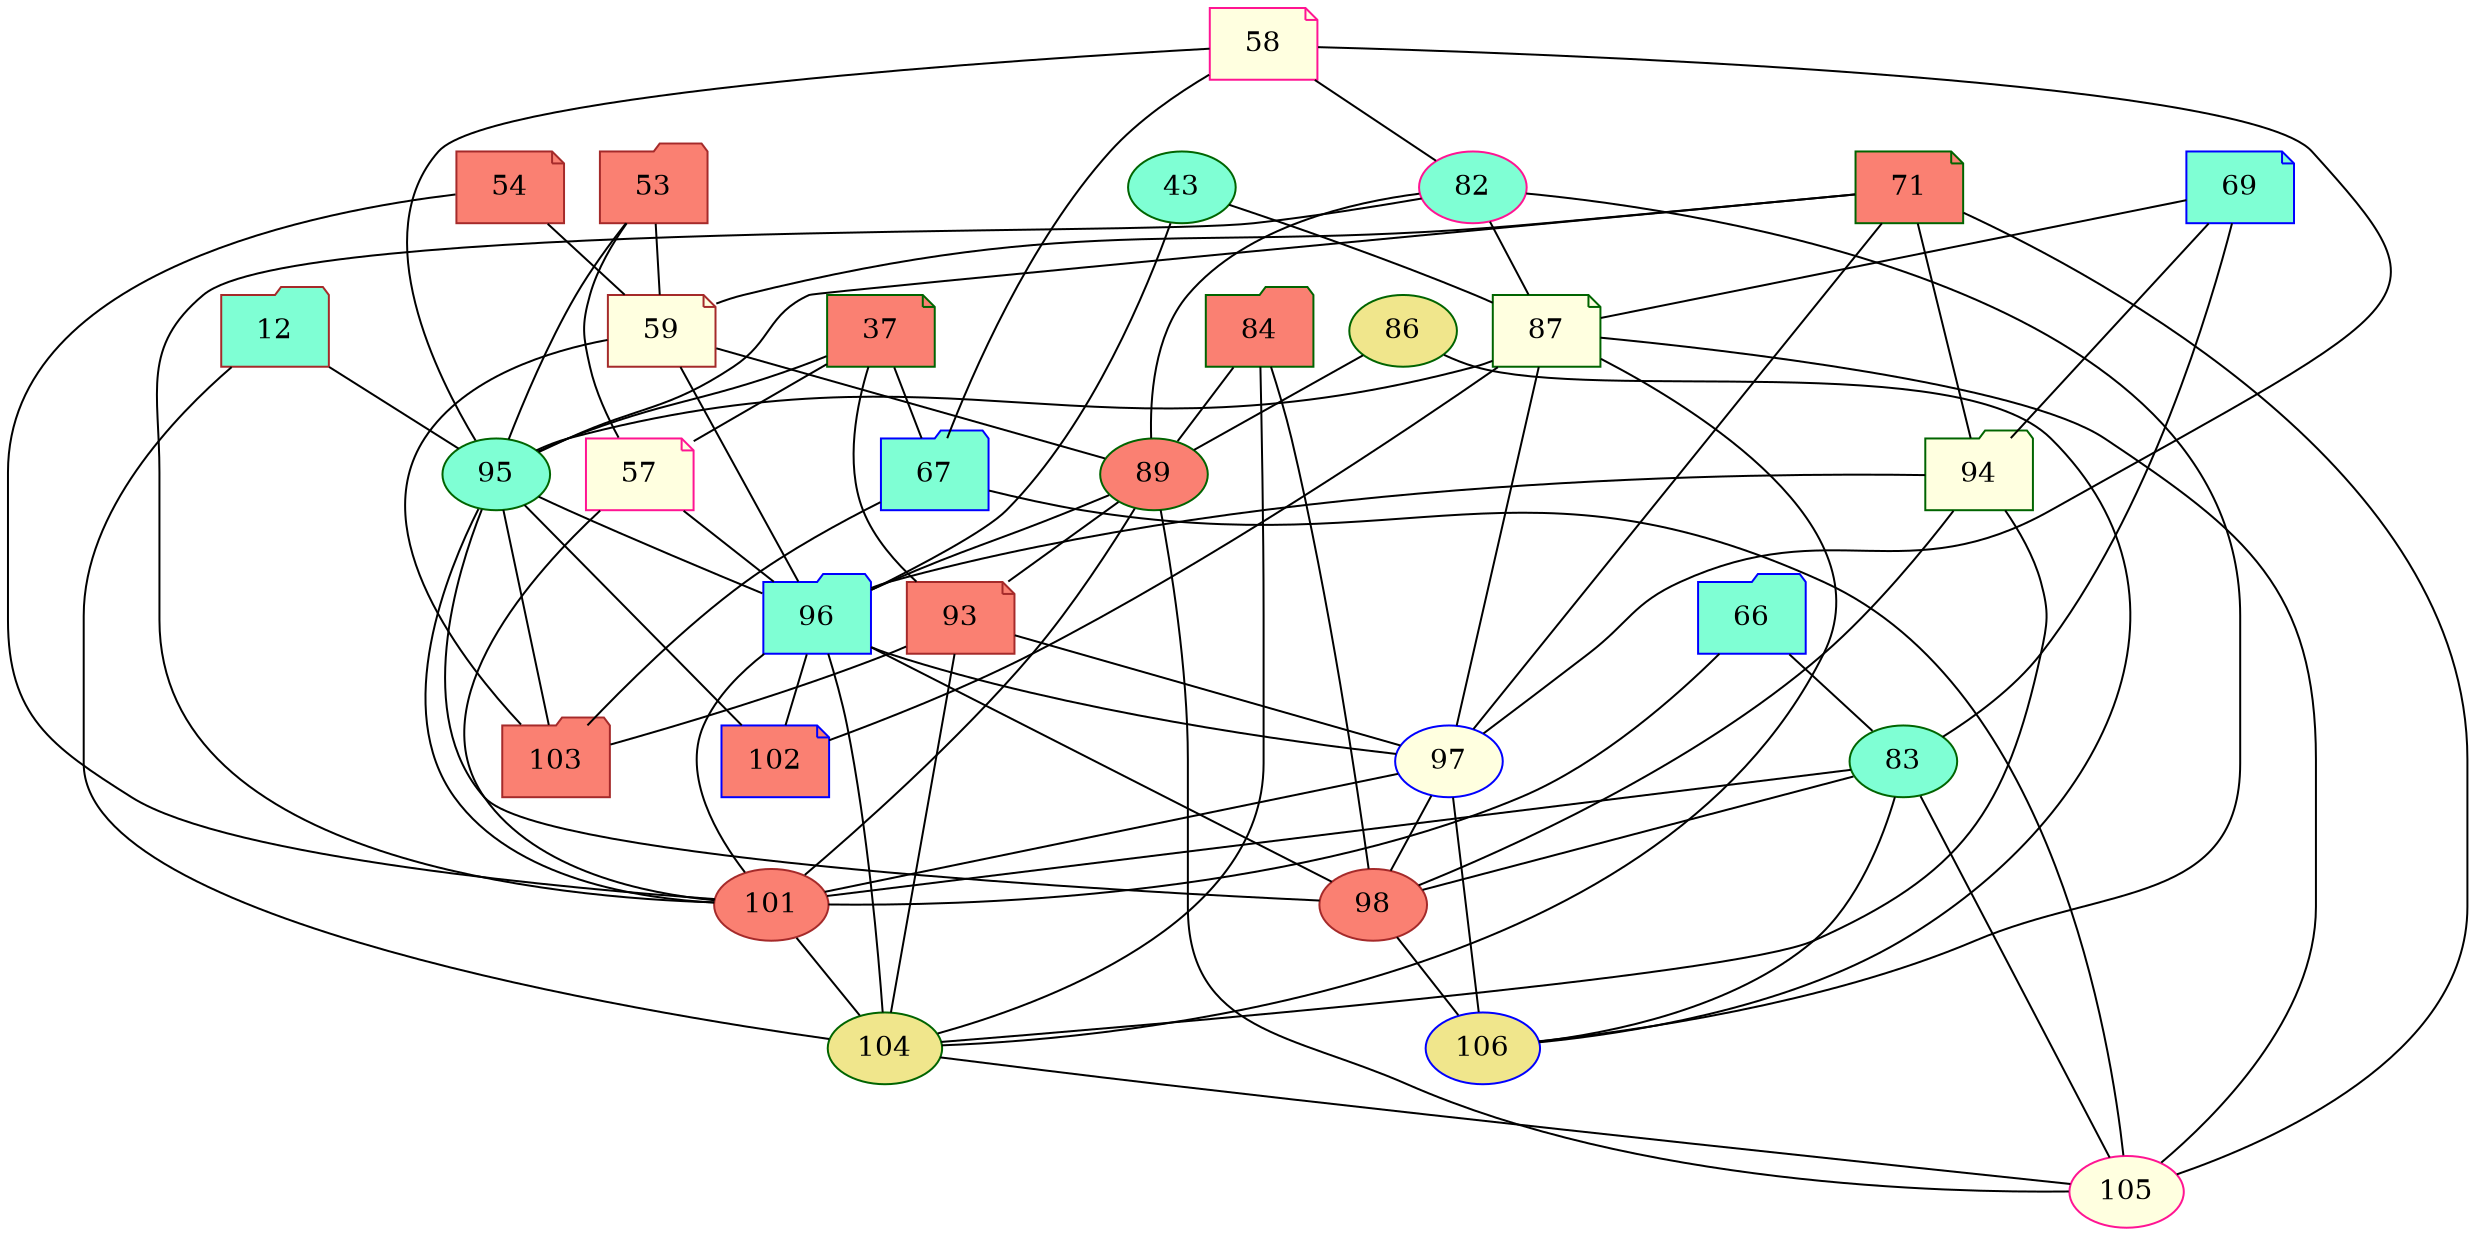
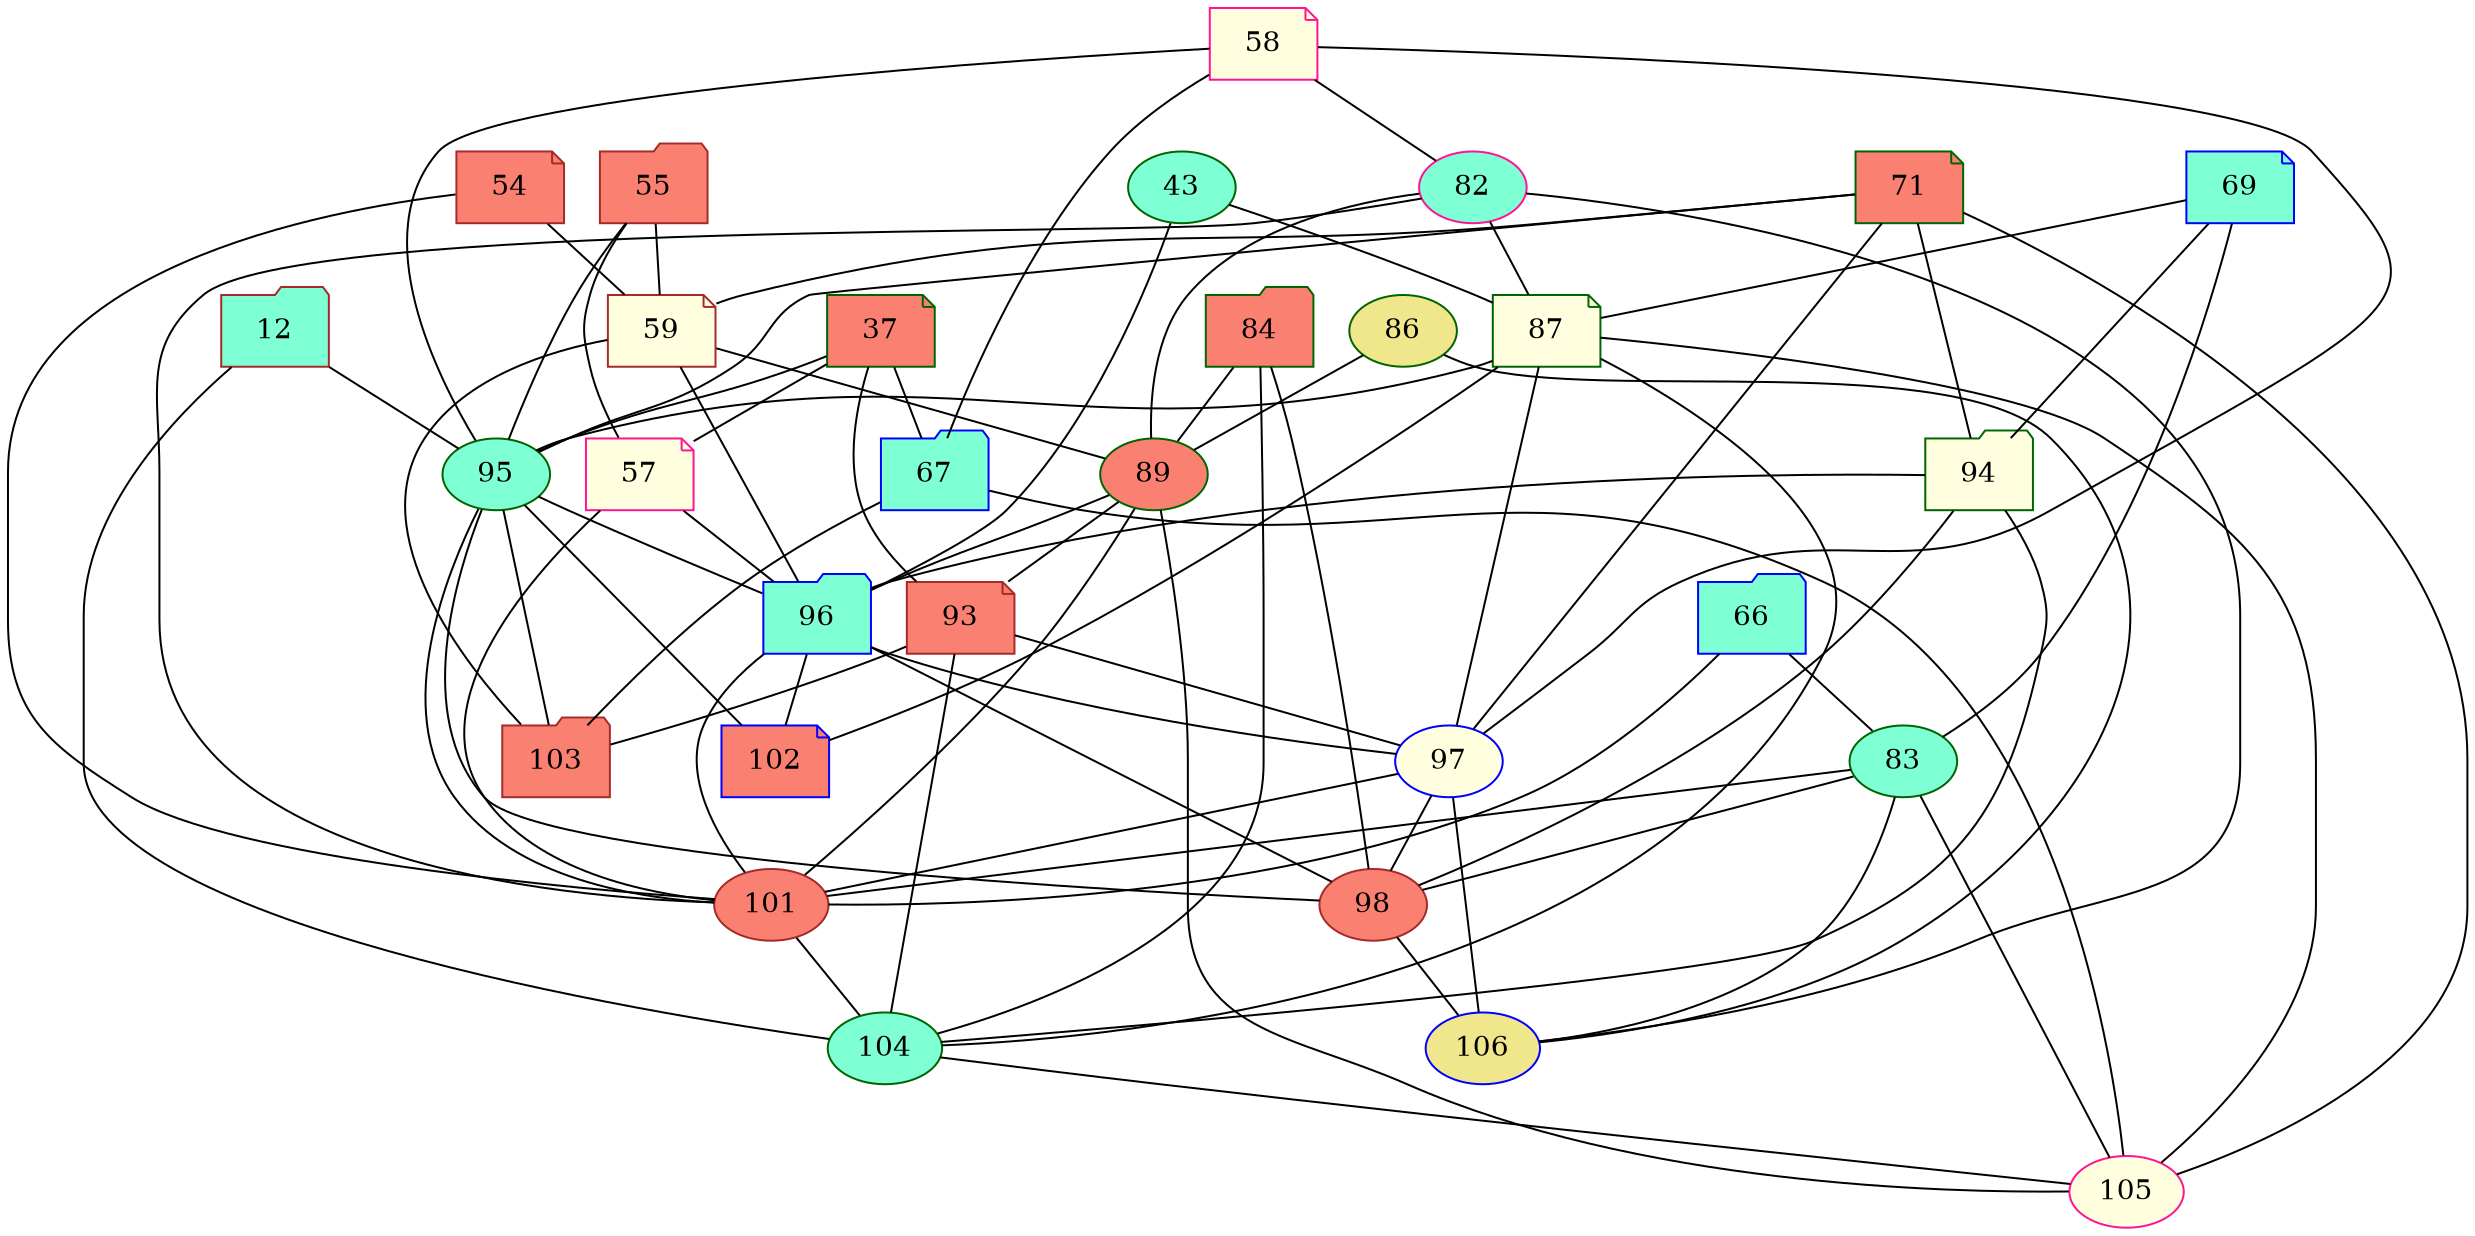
node "53": label "53" -> "55"
edge "96" -- "104": removed
node "104": fillcolor khaki -> aquamarine
